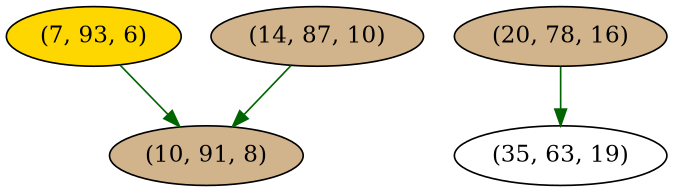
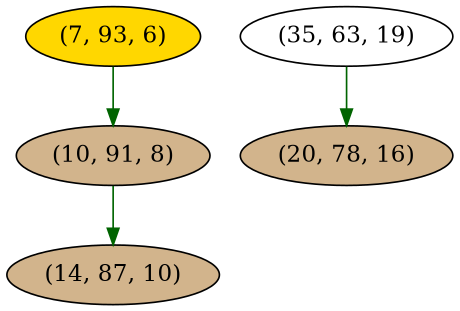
edge "(20, 78, 16)" -> "(35, 63, 19)": reversed
edge "(14, 87, 10)" -> "(10, 91, 8)": reversed
